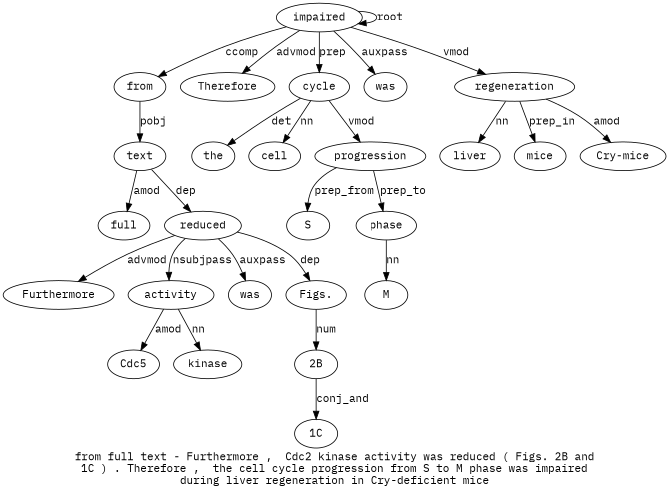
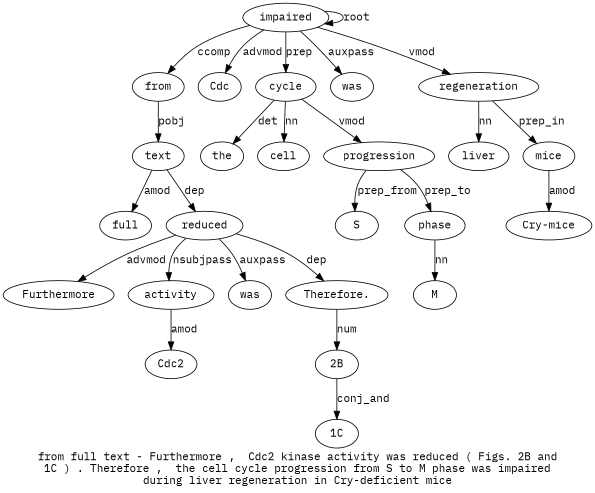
node "Therefore": label "Therefore" -> "Cdc"
edge "regeneration" -> "Cry-mice": now "mice" -> "Cry-mice"
node "Figs.": label "Figs." -> "Therefore."
node "Cdc5": label "Cdc5" -> "Cdc2"
node "kinase": removed
